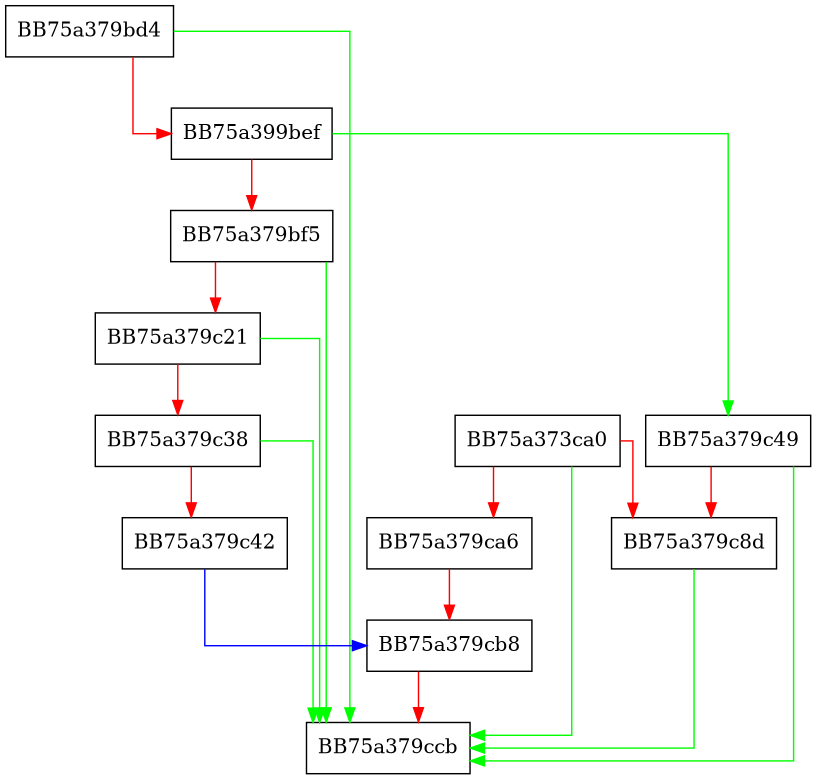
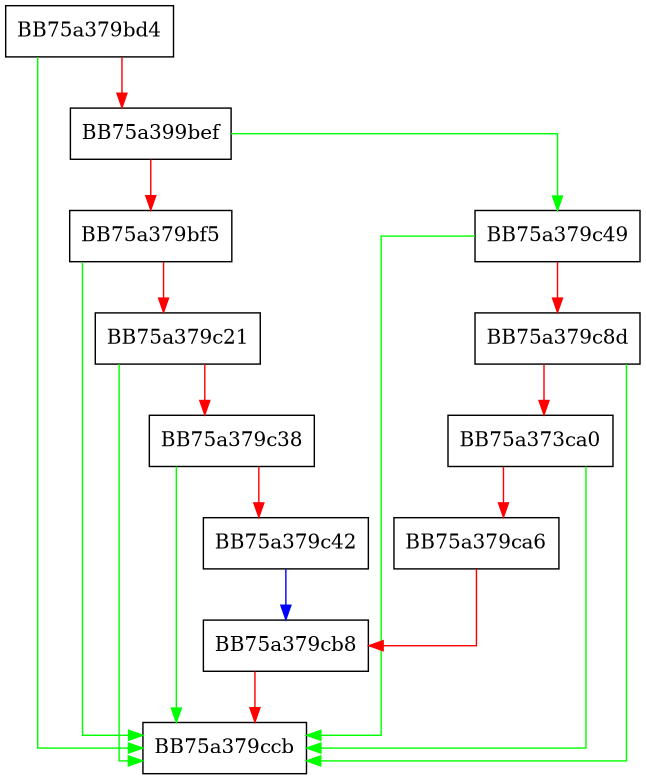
edge "BB75a373ca0" -> "BB75a379c8d": reversed
